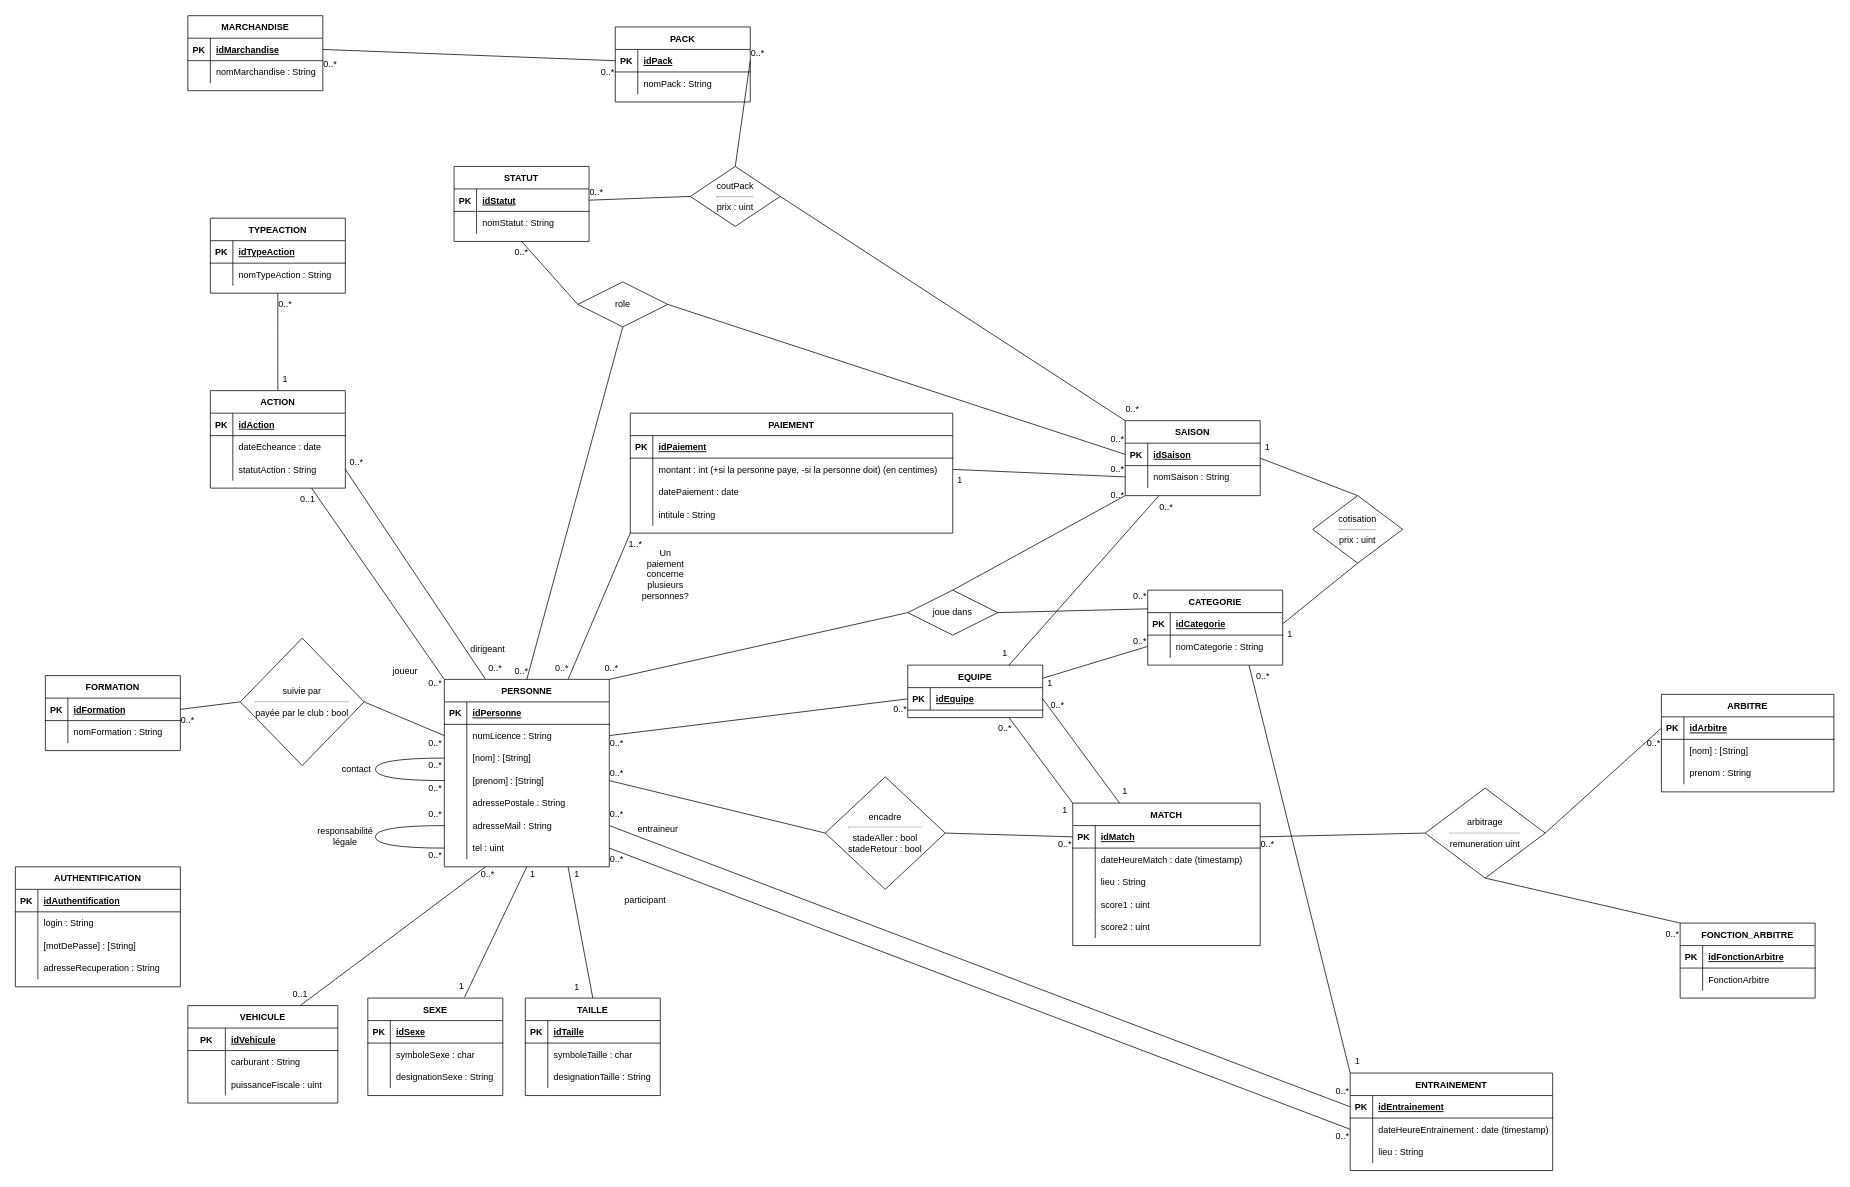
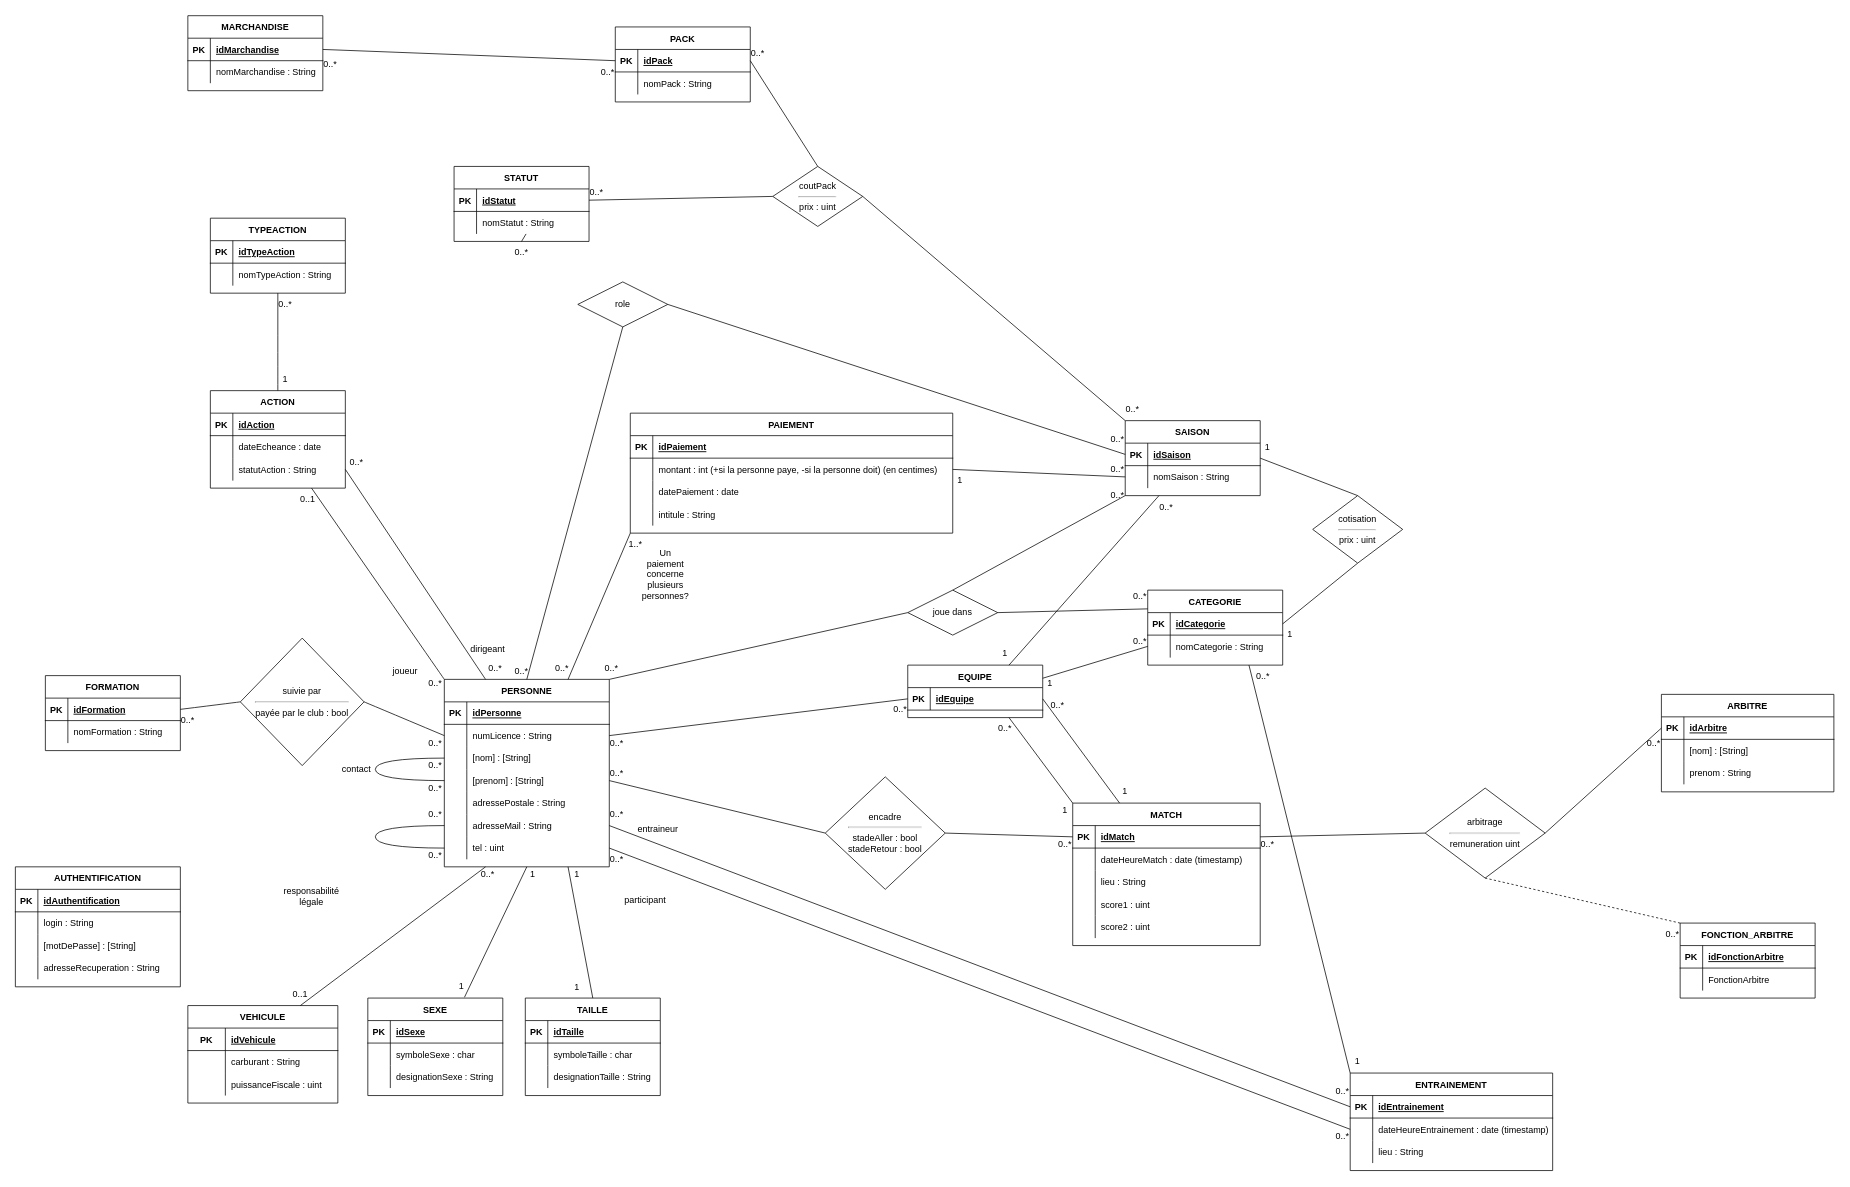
node "coutPackprix : uint": moved (735, 196) -> (818, 196)
edge "STATUT" -- "role": now "STATUT" -- "nomStatut : String"
node "responsabilité légale": moved (345, 837) -> (312, 897)
edge "arbitrageremuneration uint" -- "FONCTION_ARBITRE": style solid -> dashed
